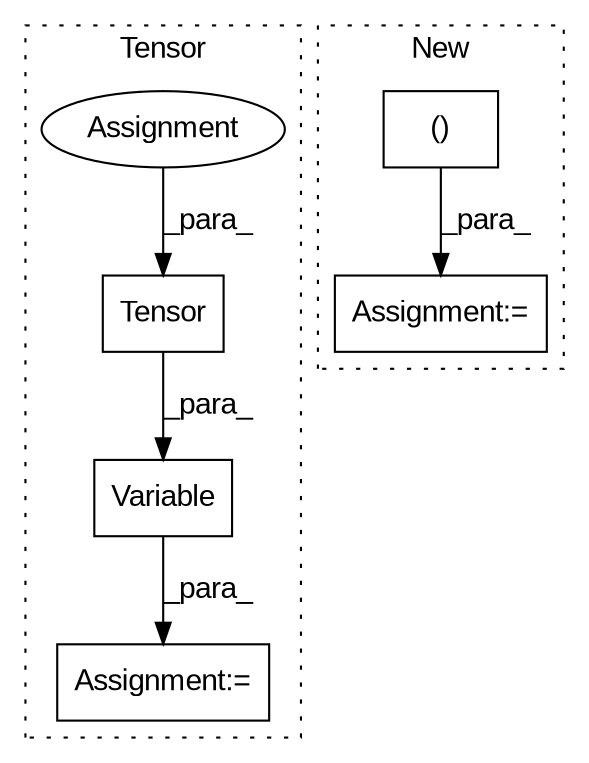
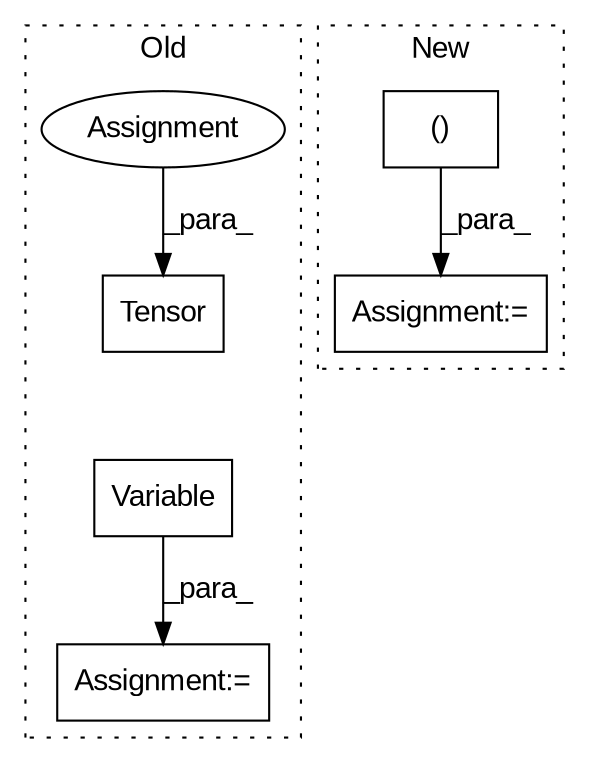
cluster "Tensor": label "Tensor" -> "Old"
edge "Tensor" -> "Variable": removed, label "_para_"
